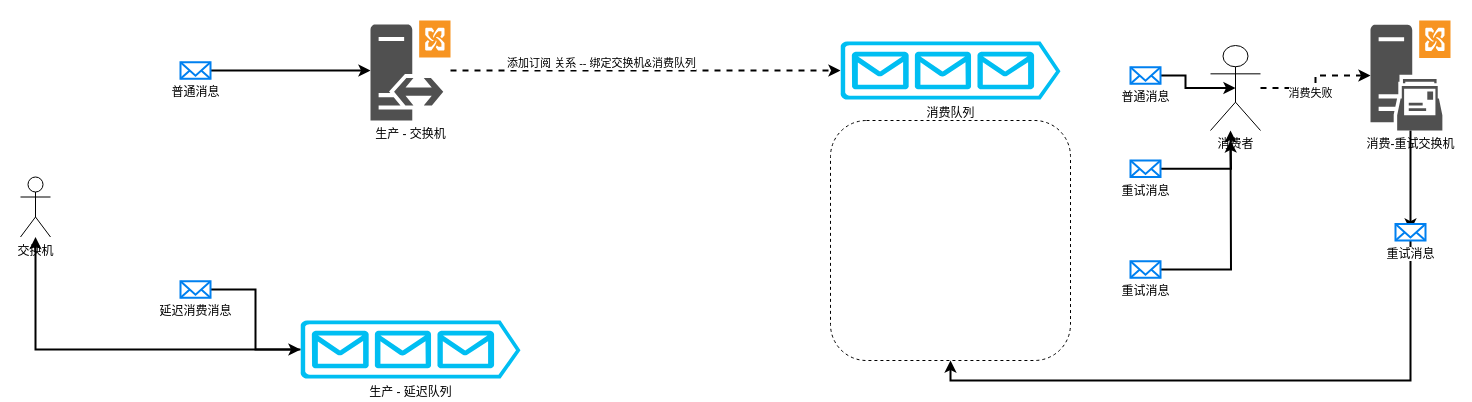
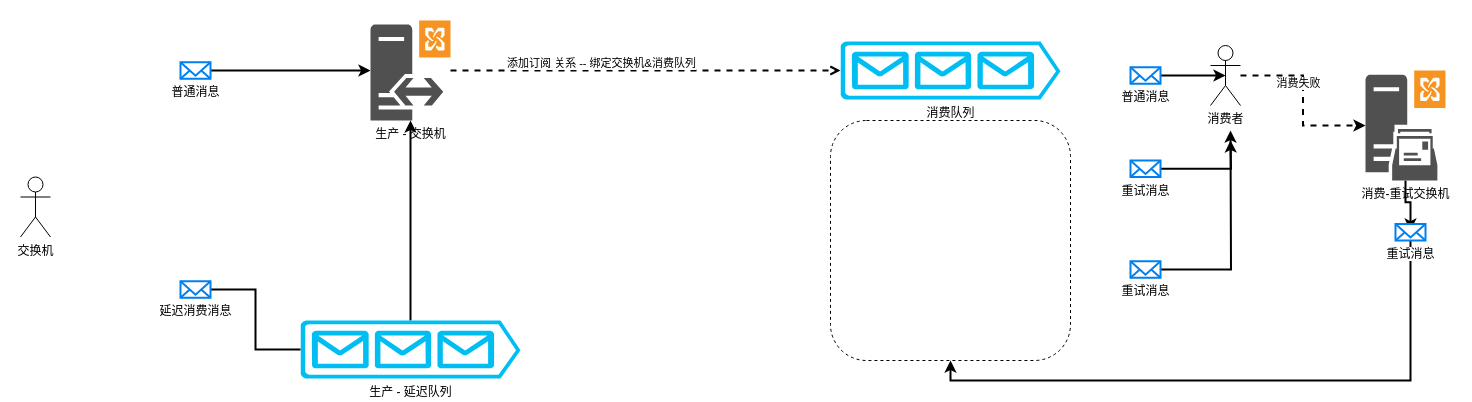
edge "生产 - 交换机" -> "消费队列": arrowhead classic -> open
node "消费-重试交换机": moved (1411, 76) -> (1406, 126)
node "消费者": size 50x85 -> 30x60
edge "延迟消费消息" -> "生产 - 延迟队列": arrowhead classic -> none
edge "生产 - 延迟队列" -> "交换机": now "生产 - 延迟队列" -> "生产 - 交换机"
